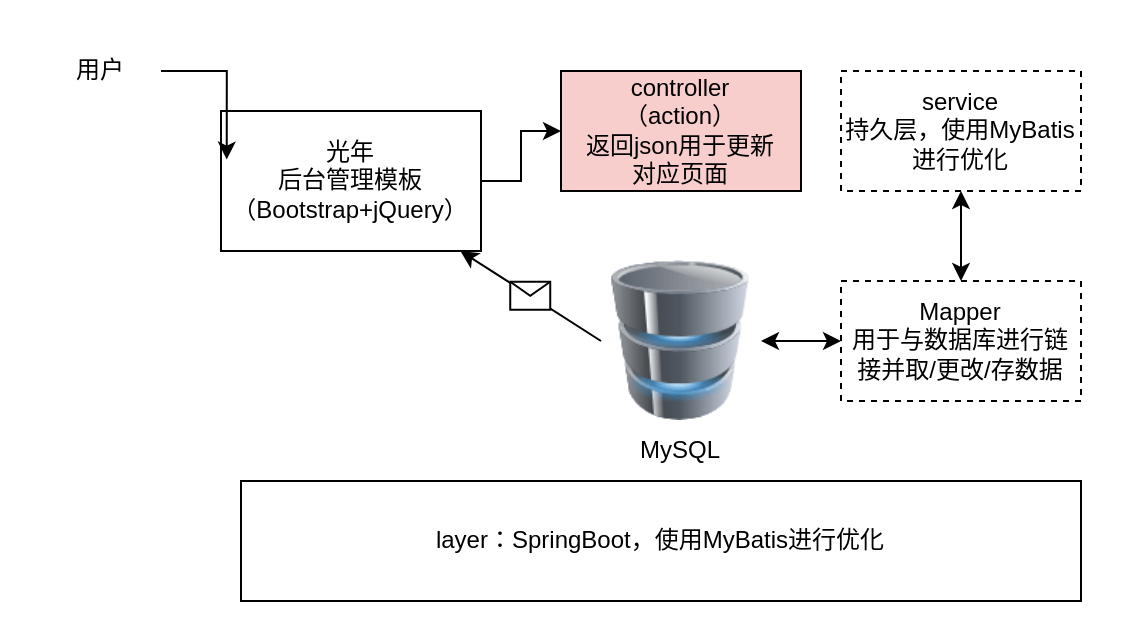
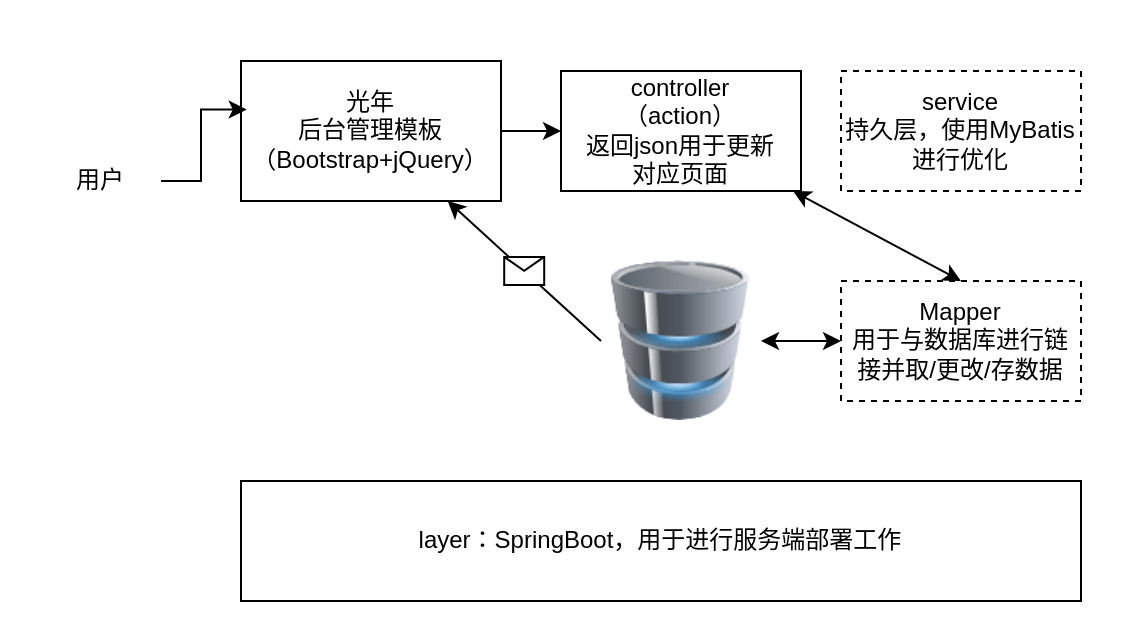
node "用户": moved (101, 71) -> (101, 181)
node "controller （action） 返回json用于更新 对应页面": fillcolor #f8cecc -> #ffffff
node "光年 后台管理模板 （Bootstrap+jQuery）": moved (351, 181) -> (371, 131)
edge "service 持久层，使用MyBatis进行优化" -- "Mapper 用于与数据库进行链接并取/更改/存数据": now "controller （action） 返回json用于更新 对应页面" -- "Mapper 用于与数据库进行链接并取/更改/存数据"
node "MySQL": removed
node "layer：SpringBoot，使用MyBatis进行优化": label "layer：SpringBoot，使用MyBatis进行优化" -> "layer：SpringBoot，用于进行服务端部署工作"
